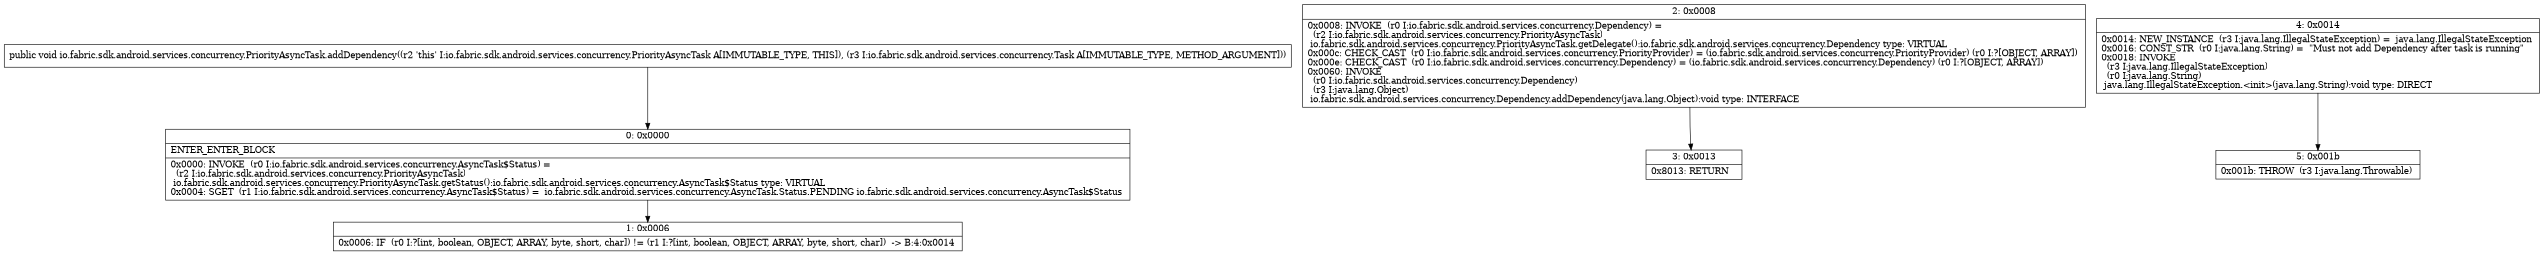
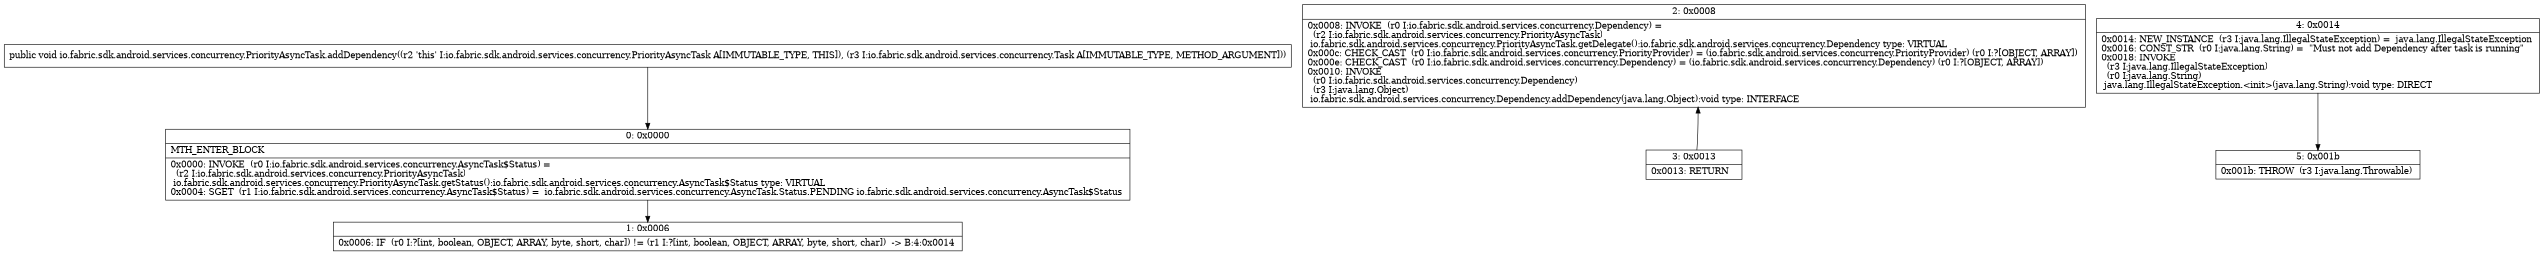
node "2: 0x0008": text "0x0060: INVOKE" -> "0x0010: INVOKE"
edge "2: 0x0008" -> "3: 0x0013": reversed
node "0: 0x0000": text "ENTER_ENTER_BLOCK" -> "MTH_ENTER_BLOCK"
node "3: 0x0013": text "0x8013: RETURN" -> "0x0013: RETURN"
